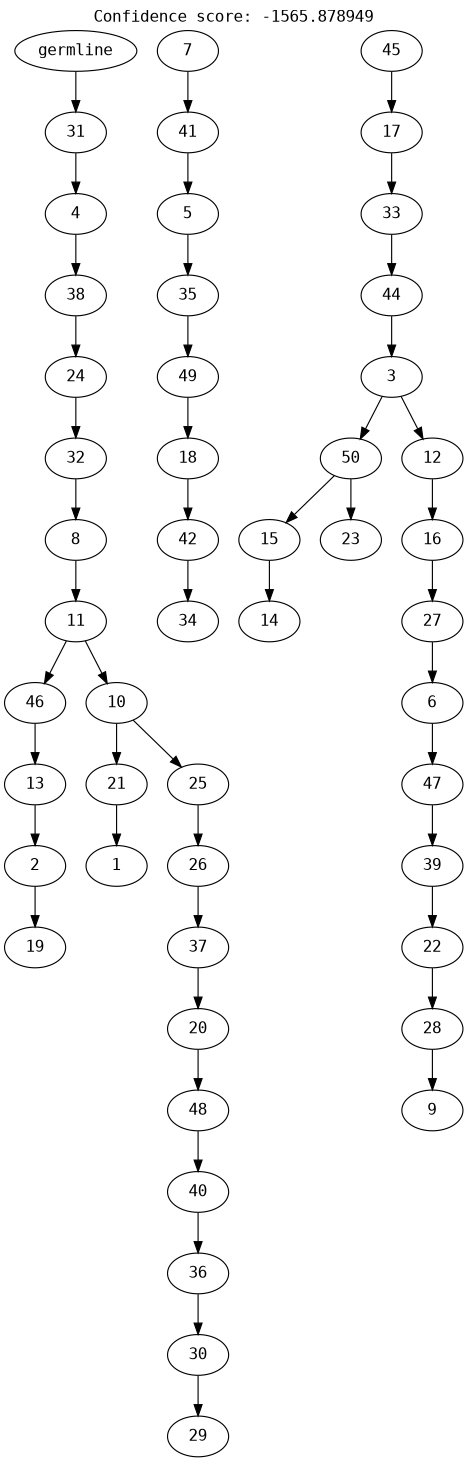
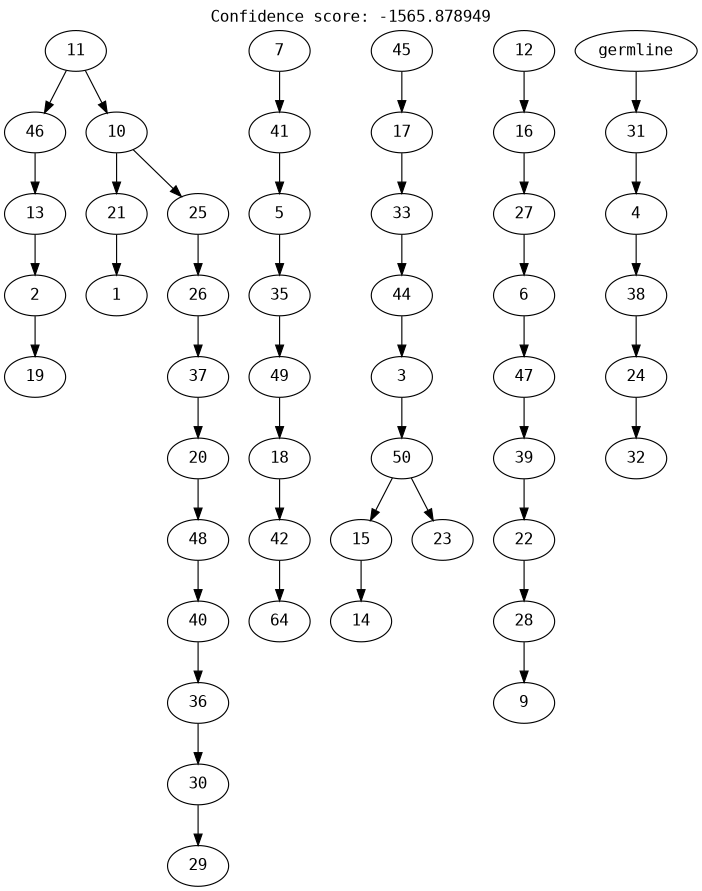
edge "3" -> "12": removed
node "8": removed
node "34": label "34" -> "64"
